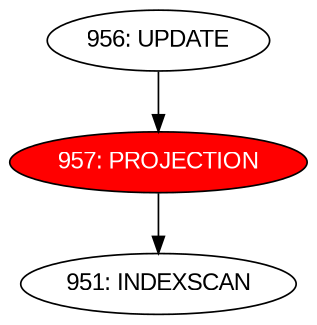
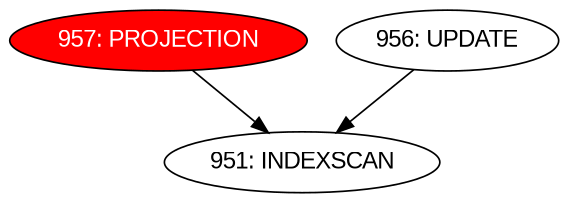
edge "956: UPDATE" -> "957: PROJECTION": now "956: UPDATE" -> "951: INDEXSCAN"
